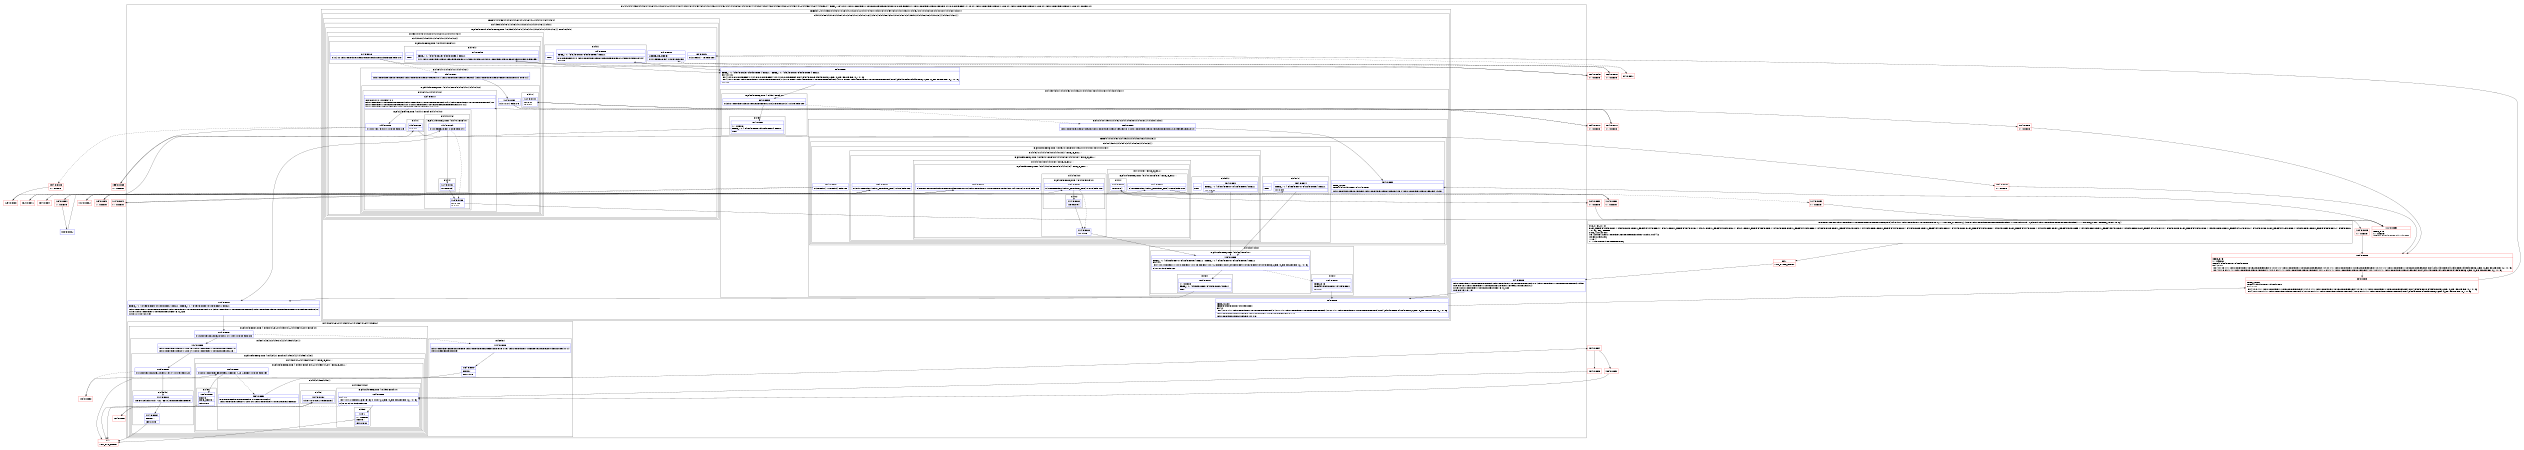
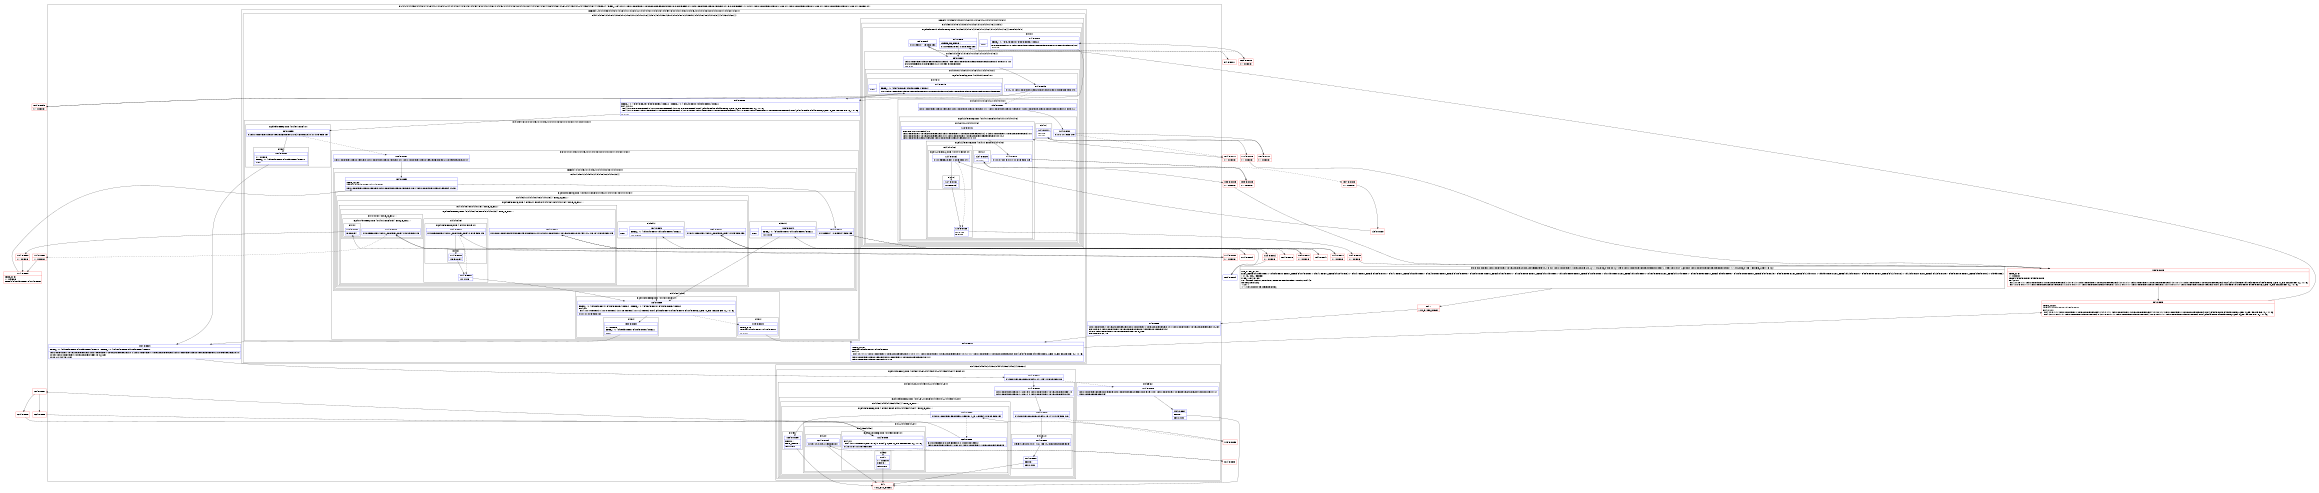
node "95: 0x0034": added
edge "101: 0x005f" -> "102: 0x0070": added
